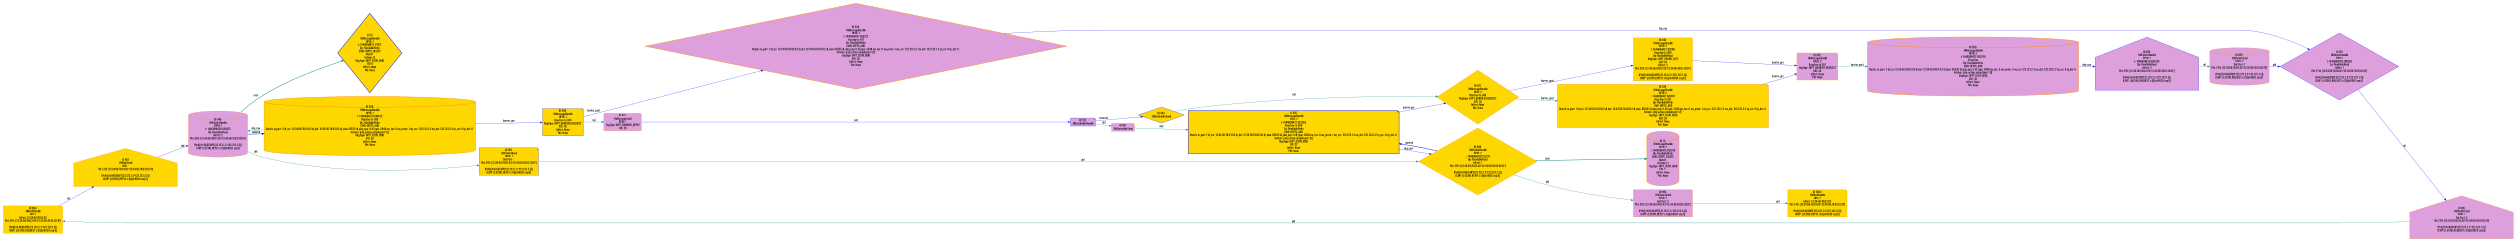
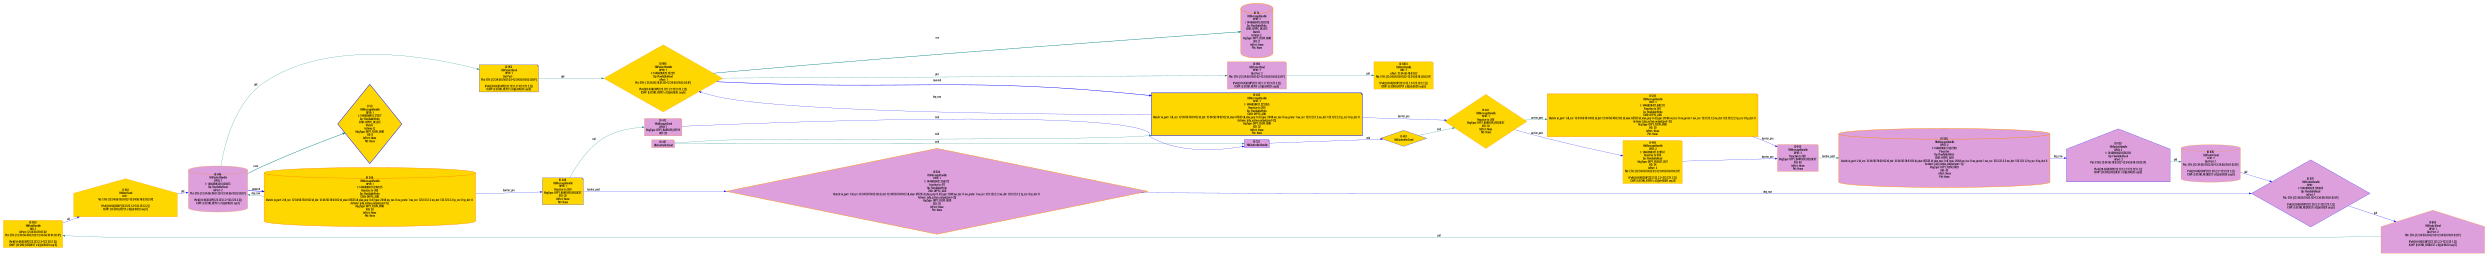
edge "ID 732 HbControllerHandle" -> "ID 443 HbControllerSend": label "covered" -> "mid"
edge "ID 732 HbControllerHandle" -> "ID 437 HbControllerSend": reversed
